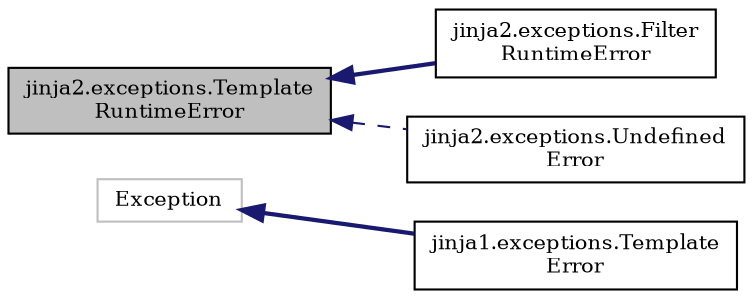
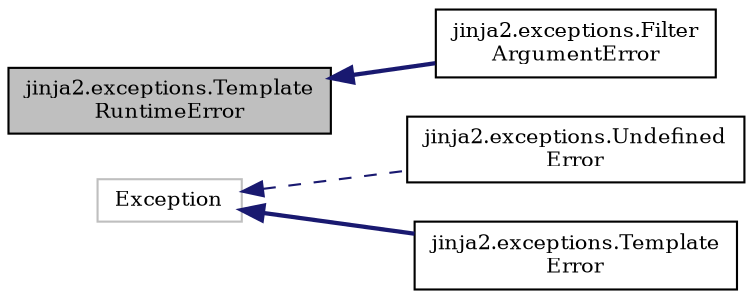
node "jinja2.exceptions.Filter RuntimeError": label "jinja2.exceptions.Filter RuntimeError" -> "jinja2.exceptions.Filter ArgumentError"
edge "jinja2.exceptions.Undefined Error" -> "jinja2.exceptions.Template RuntimeError": now "jinja2.exceptions.Undefined Error" -> "Exception"
node "jinja1.exceptions.Template Error": label "jinja1.exceptions.Template Error" -> "jinja2.exceptions.Template Error"
